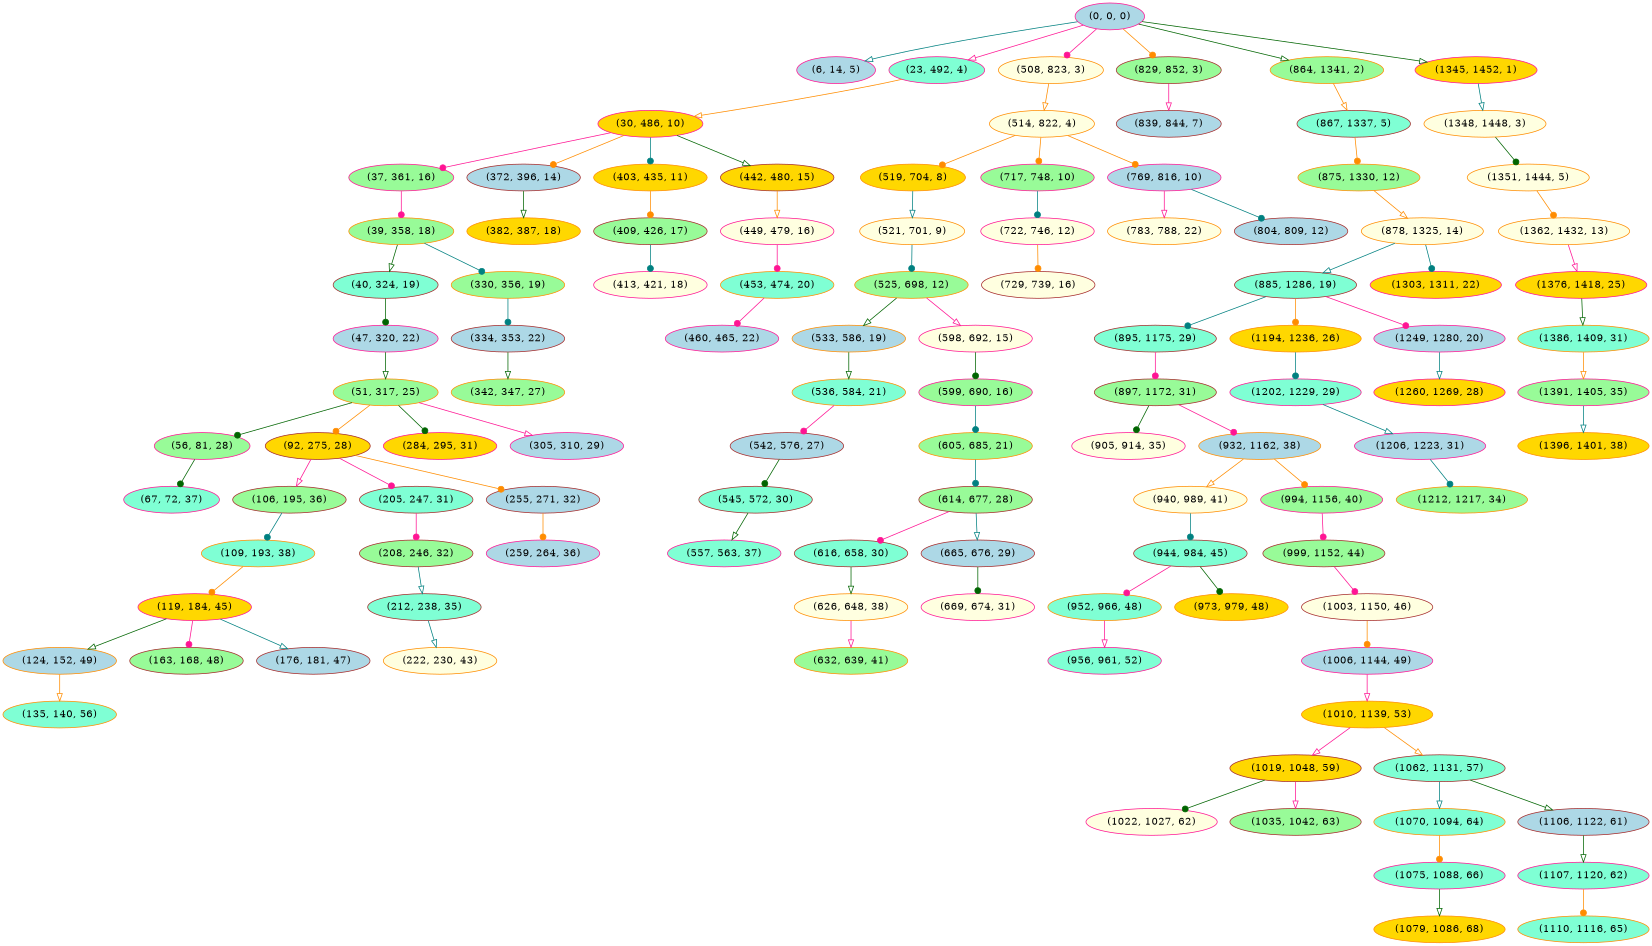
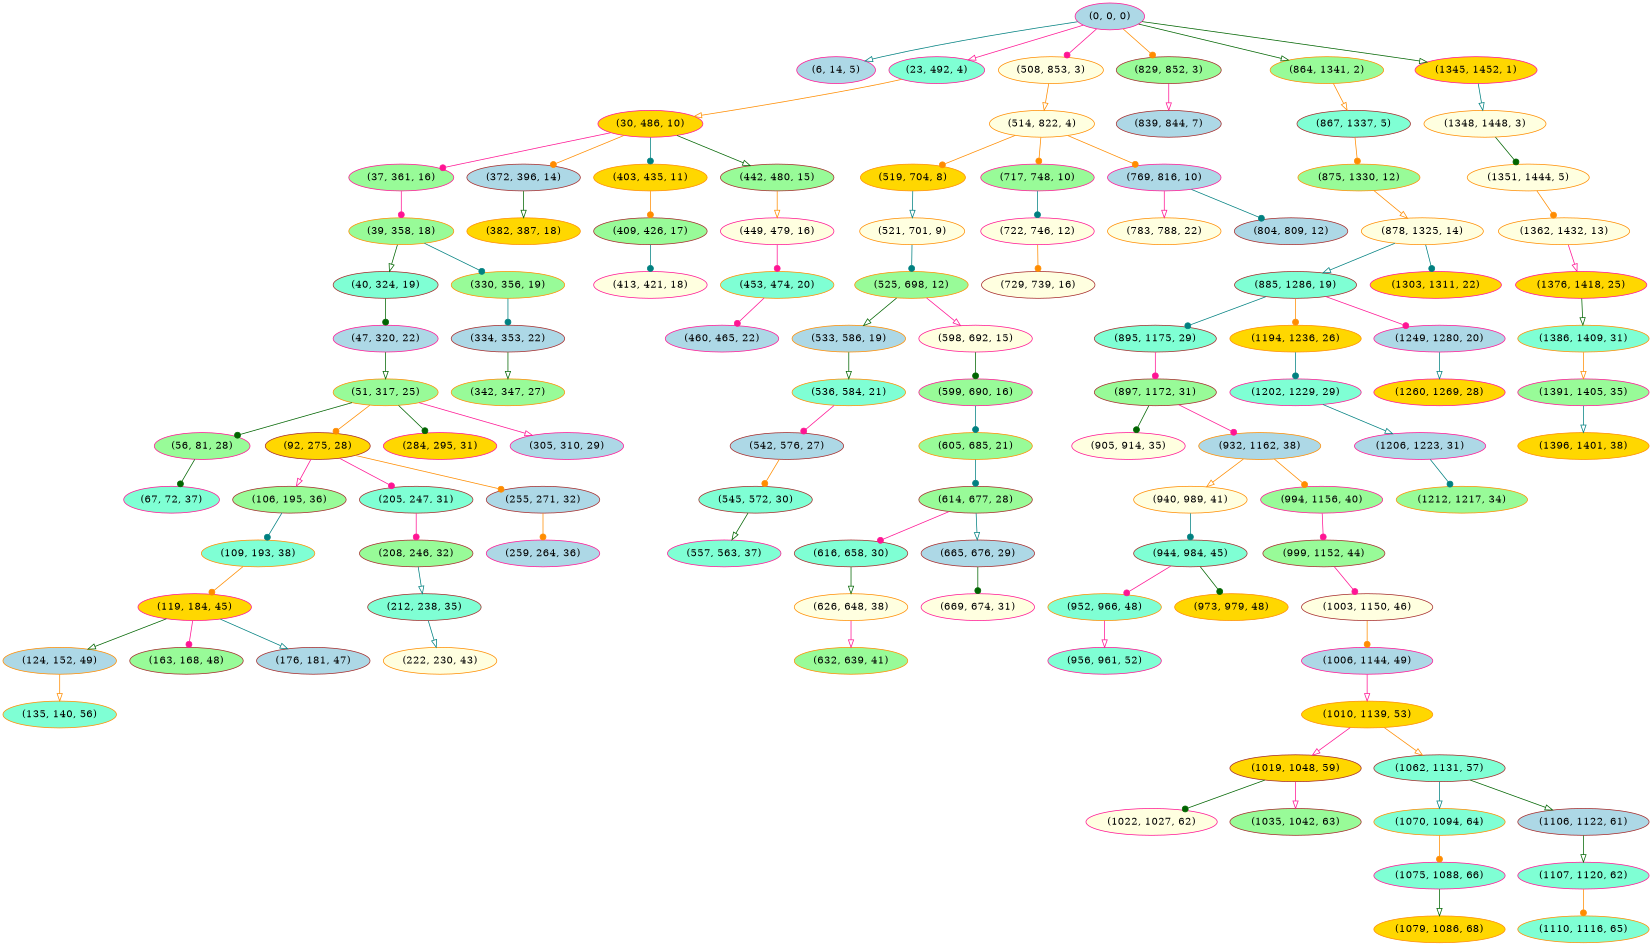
node "(508, 823, 3)": label "(508, 823, 3)" -> "(508, 853, 3)"
node "(442, 480, 15)": fillcolor gold -> palegreen
edge "(542, 576, 27)" -> "(545, 572, 30)": color darkgreen -> darkorange
